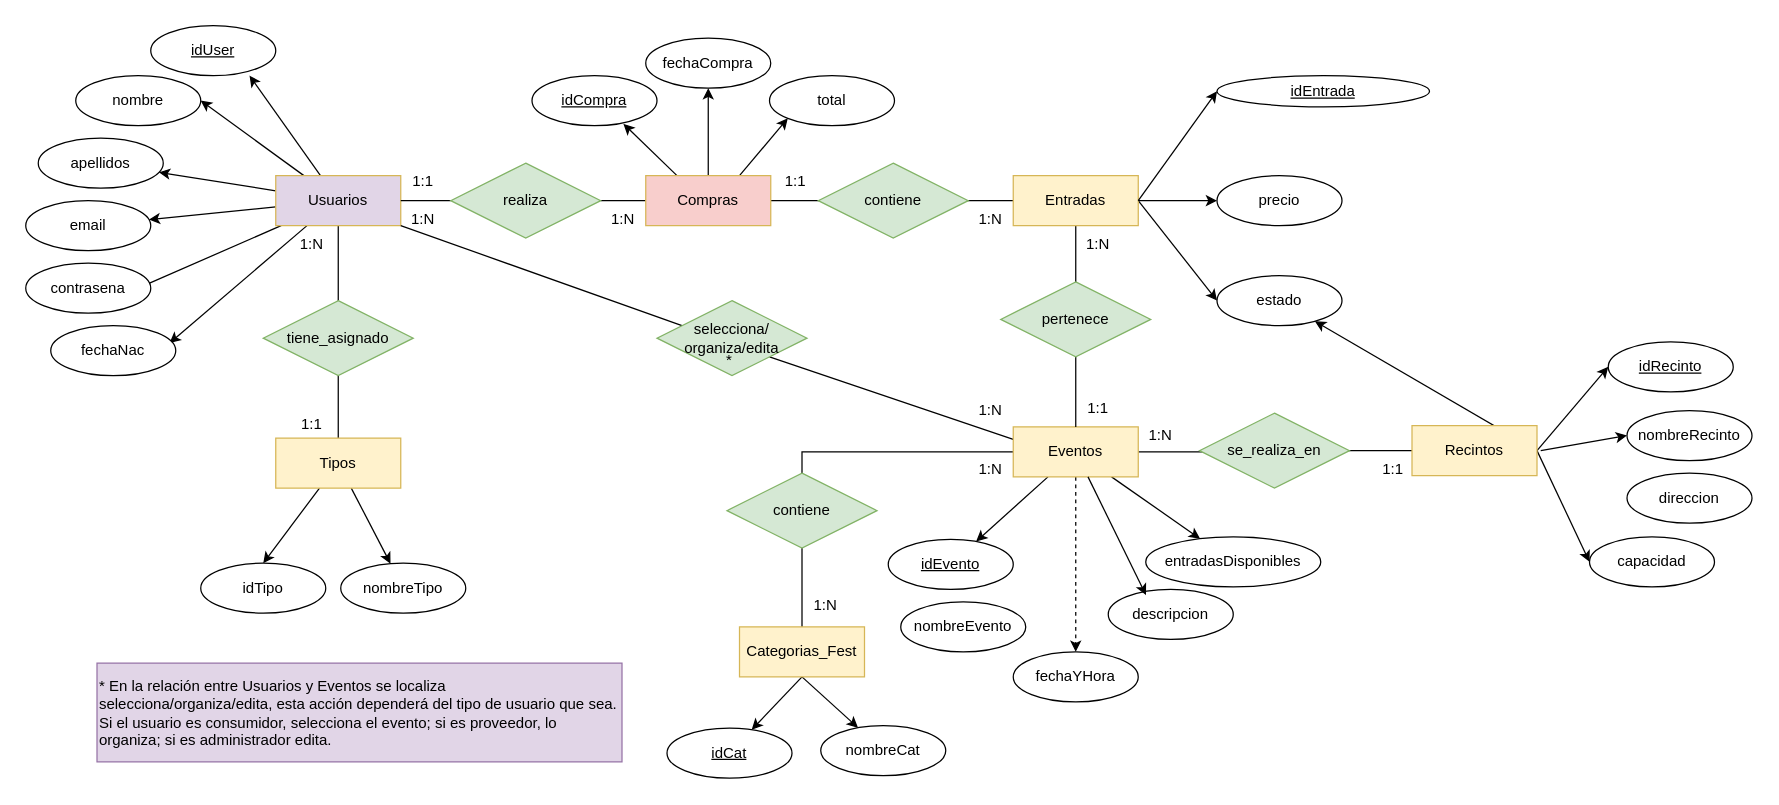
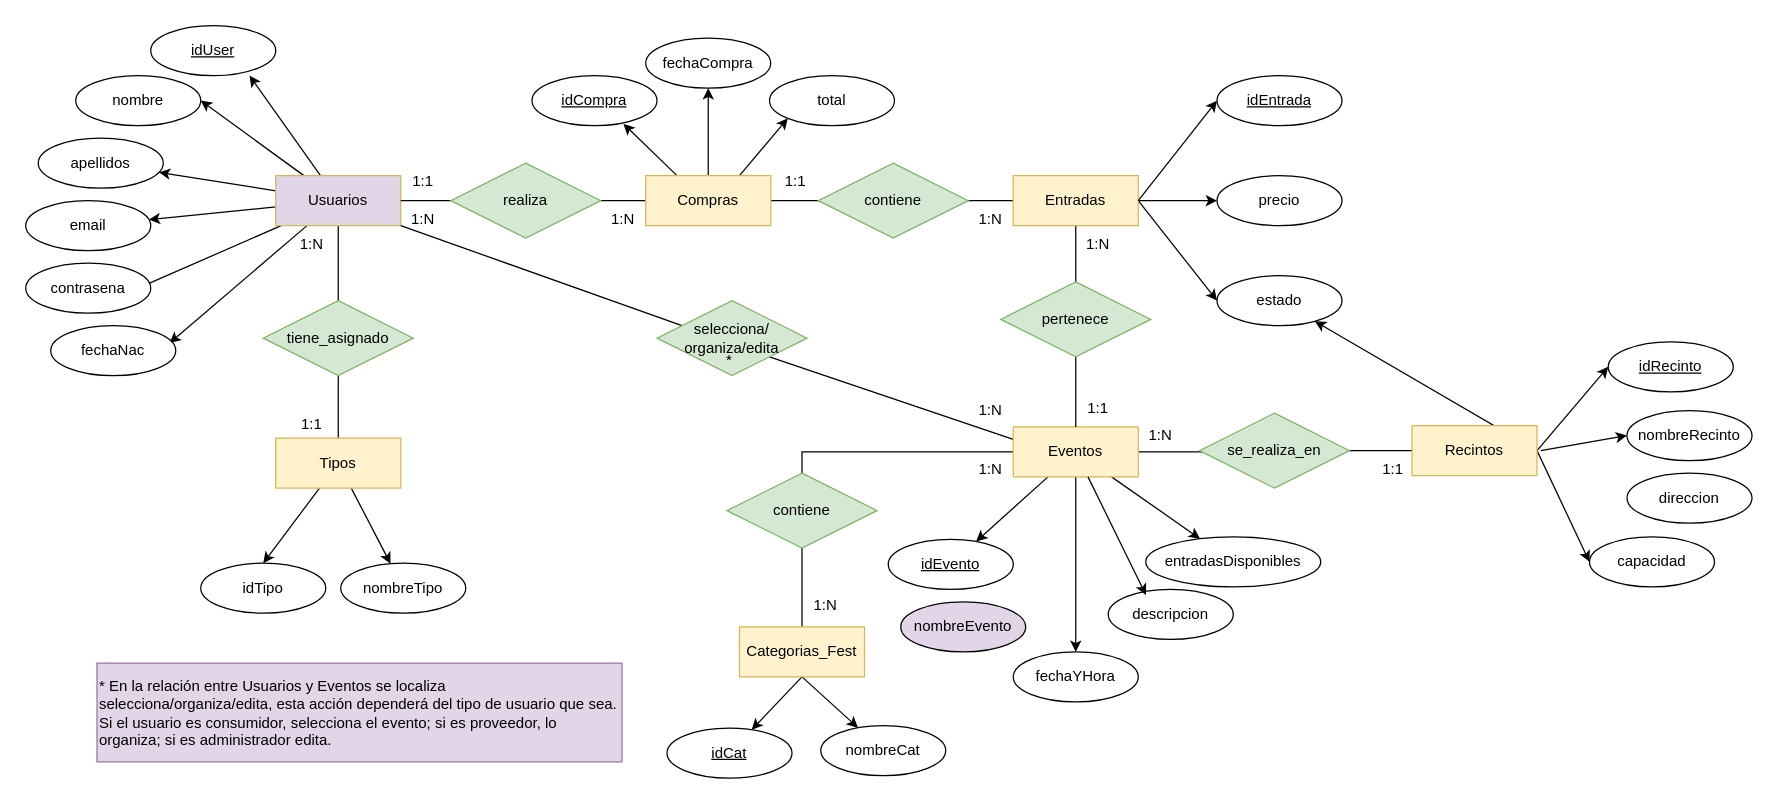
node "idEntrada": size 213x31 -> 125x50
node "Compras": fillcolor #f8cecc -> #fff2cc
edge "Eventos" -> "fechaYHora": style dashed -> solid
node "nombreEvento": fillcolor #ffffff -> #e1d5e7
